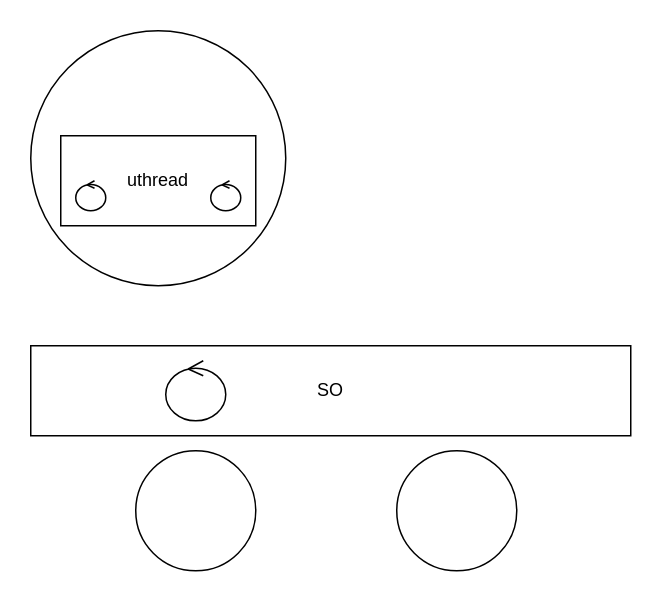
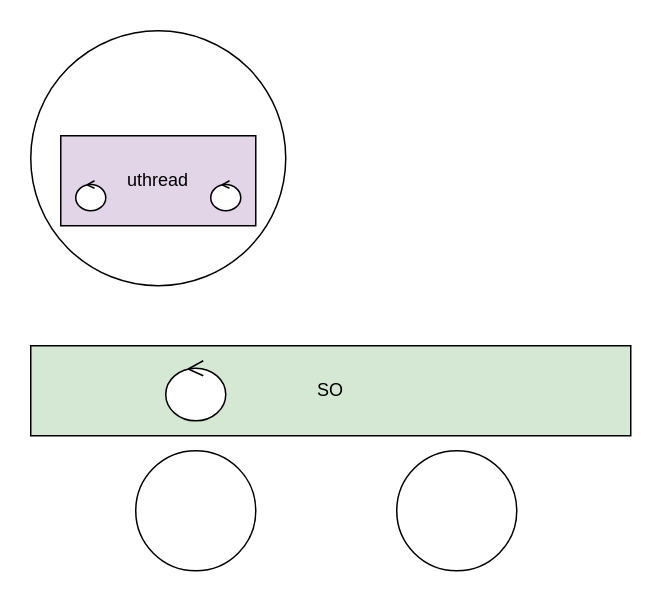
node "uthread": fillcolor #ffffff -> #e1d5e7
node "SO": fillcolor #ffffff -> #d5e8d4
